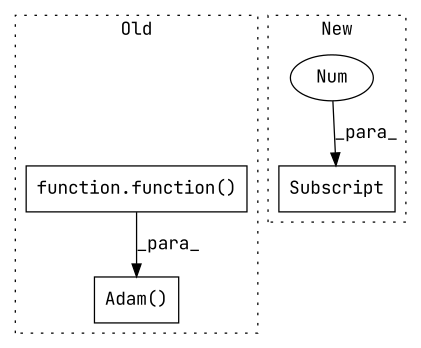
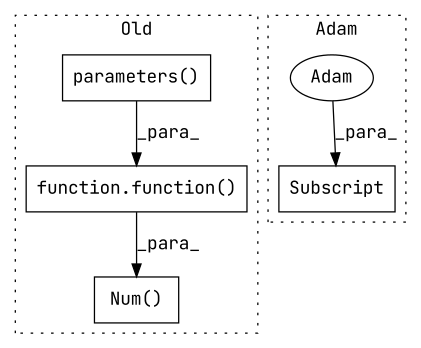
cluster "New": label "New" -> "Adam"
node "parameters()": added
node "Num": label "Num" -> "Adam"
node "Adam()": label "Adam()" -> "Num()"
